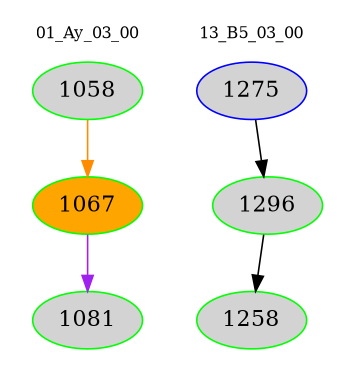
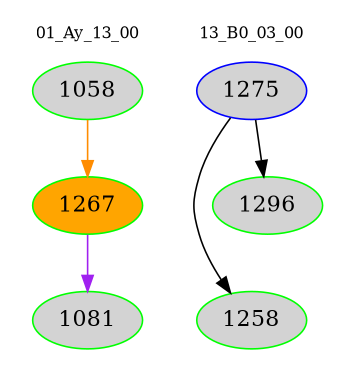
cluster "01_Ay_03_00": label "01_Ay_03_00" -> "01_Ay_13_00"
cluster "13_B5_03_00": label "13_B5_03_00" -> "13_B0_03_00"
node "1067": label "1067" -> "1267"
edge "1296" -> "1258": now "1275" -> "1258"
